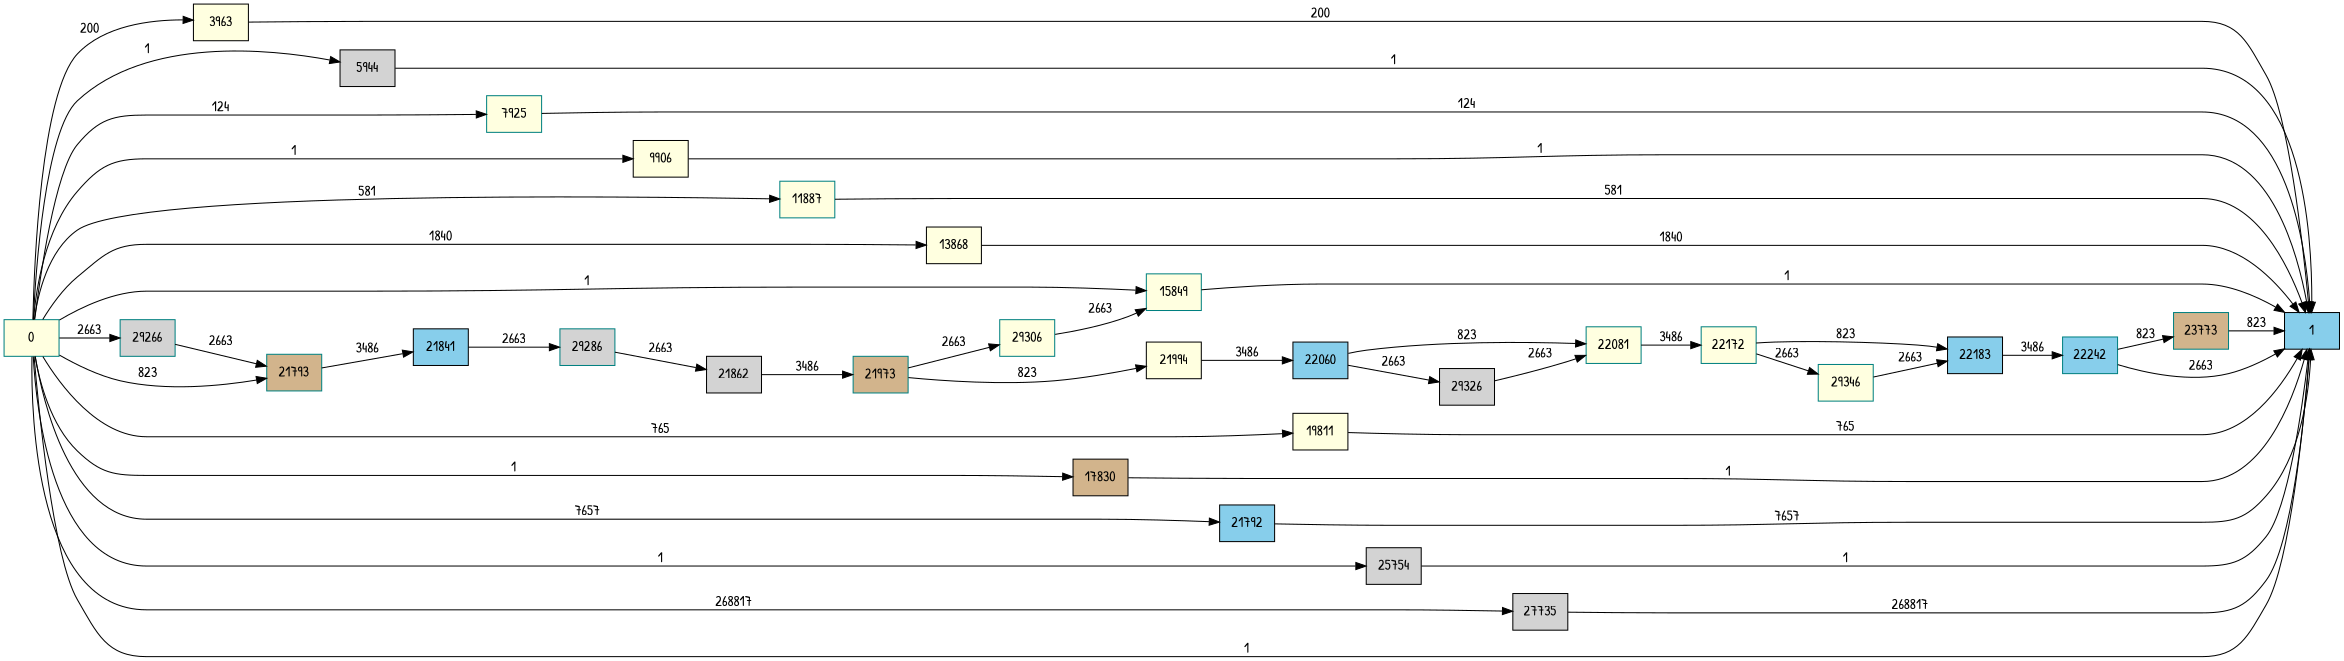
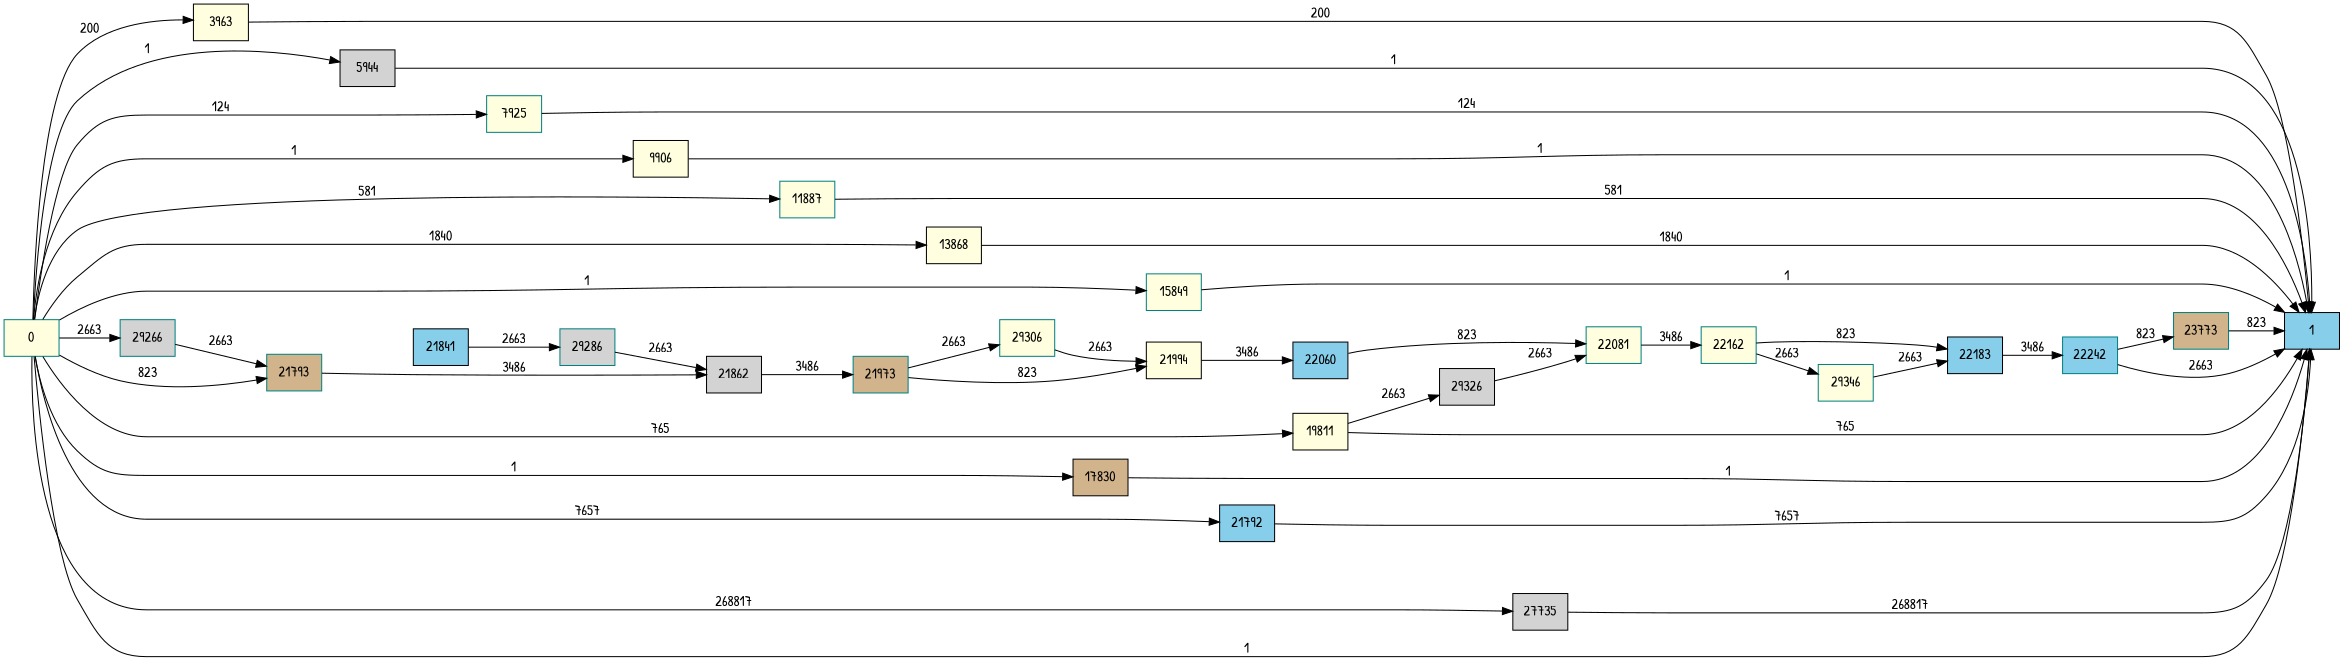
edge "29306" -> "15849": now "29306" -> "21994"
node "22172": label "22172" -> "22162"
edge "21793" -> "21841": now "21793" -> "21862"
edge "22060" -> "29326": now "19811" -> "29326"
node "25754": removed
